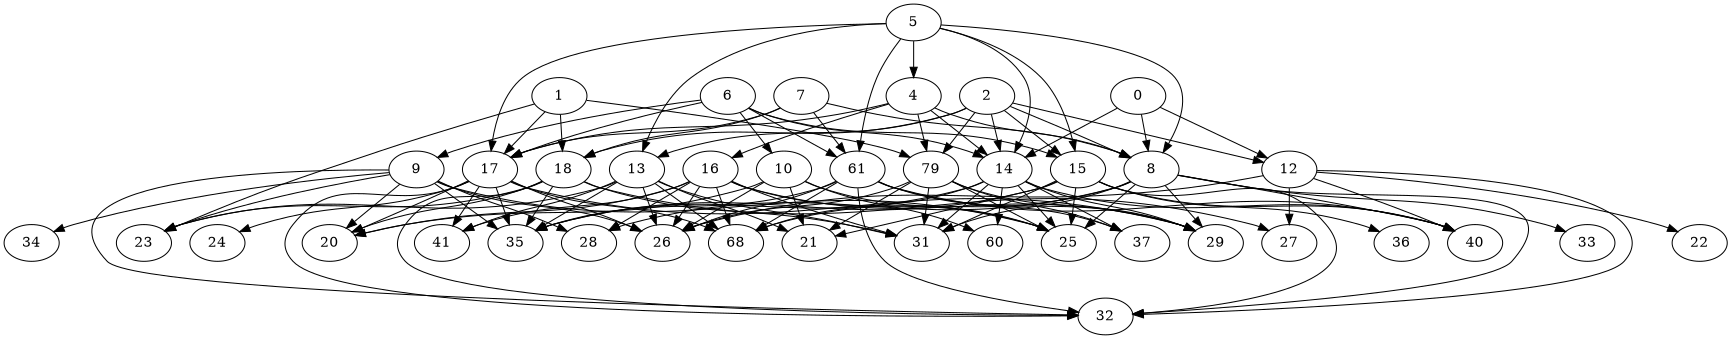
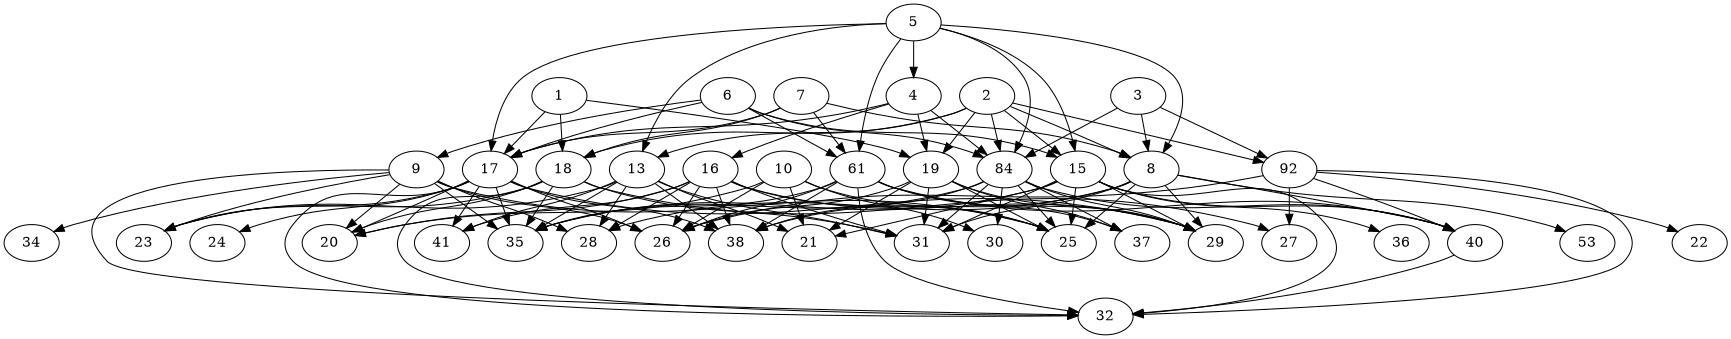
node "0": label "0" -> "3"
edge "6" -> "10": removed
edge "4" -> "8": removed
edge "1" -> "23": now "17" -> "23"
node "79": label "79" -> "19"
node "14": label "14" -> "84"
node "12": label "12" -> "92"
edge "13" -> "26": now "13" -> "28"
edge "15" -> "29": added
node "68": label "68" -> "38"
node "60": label "60" -> "30"
node "33": label "33" -> "53"
edge "8" -> "32": now "40" -> "32"
